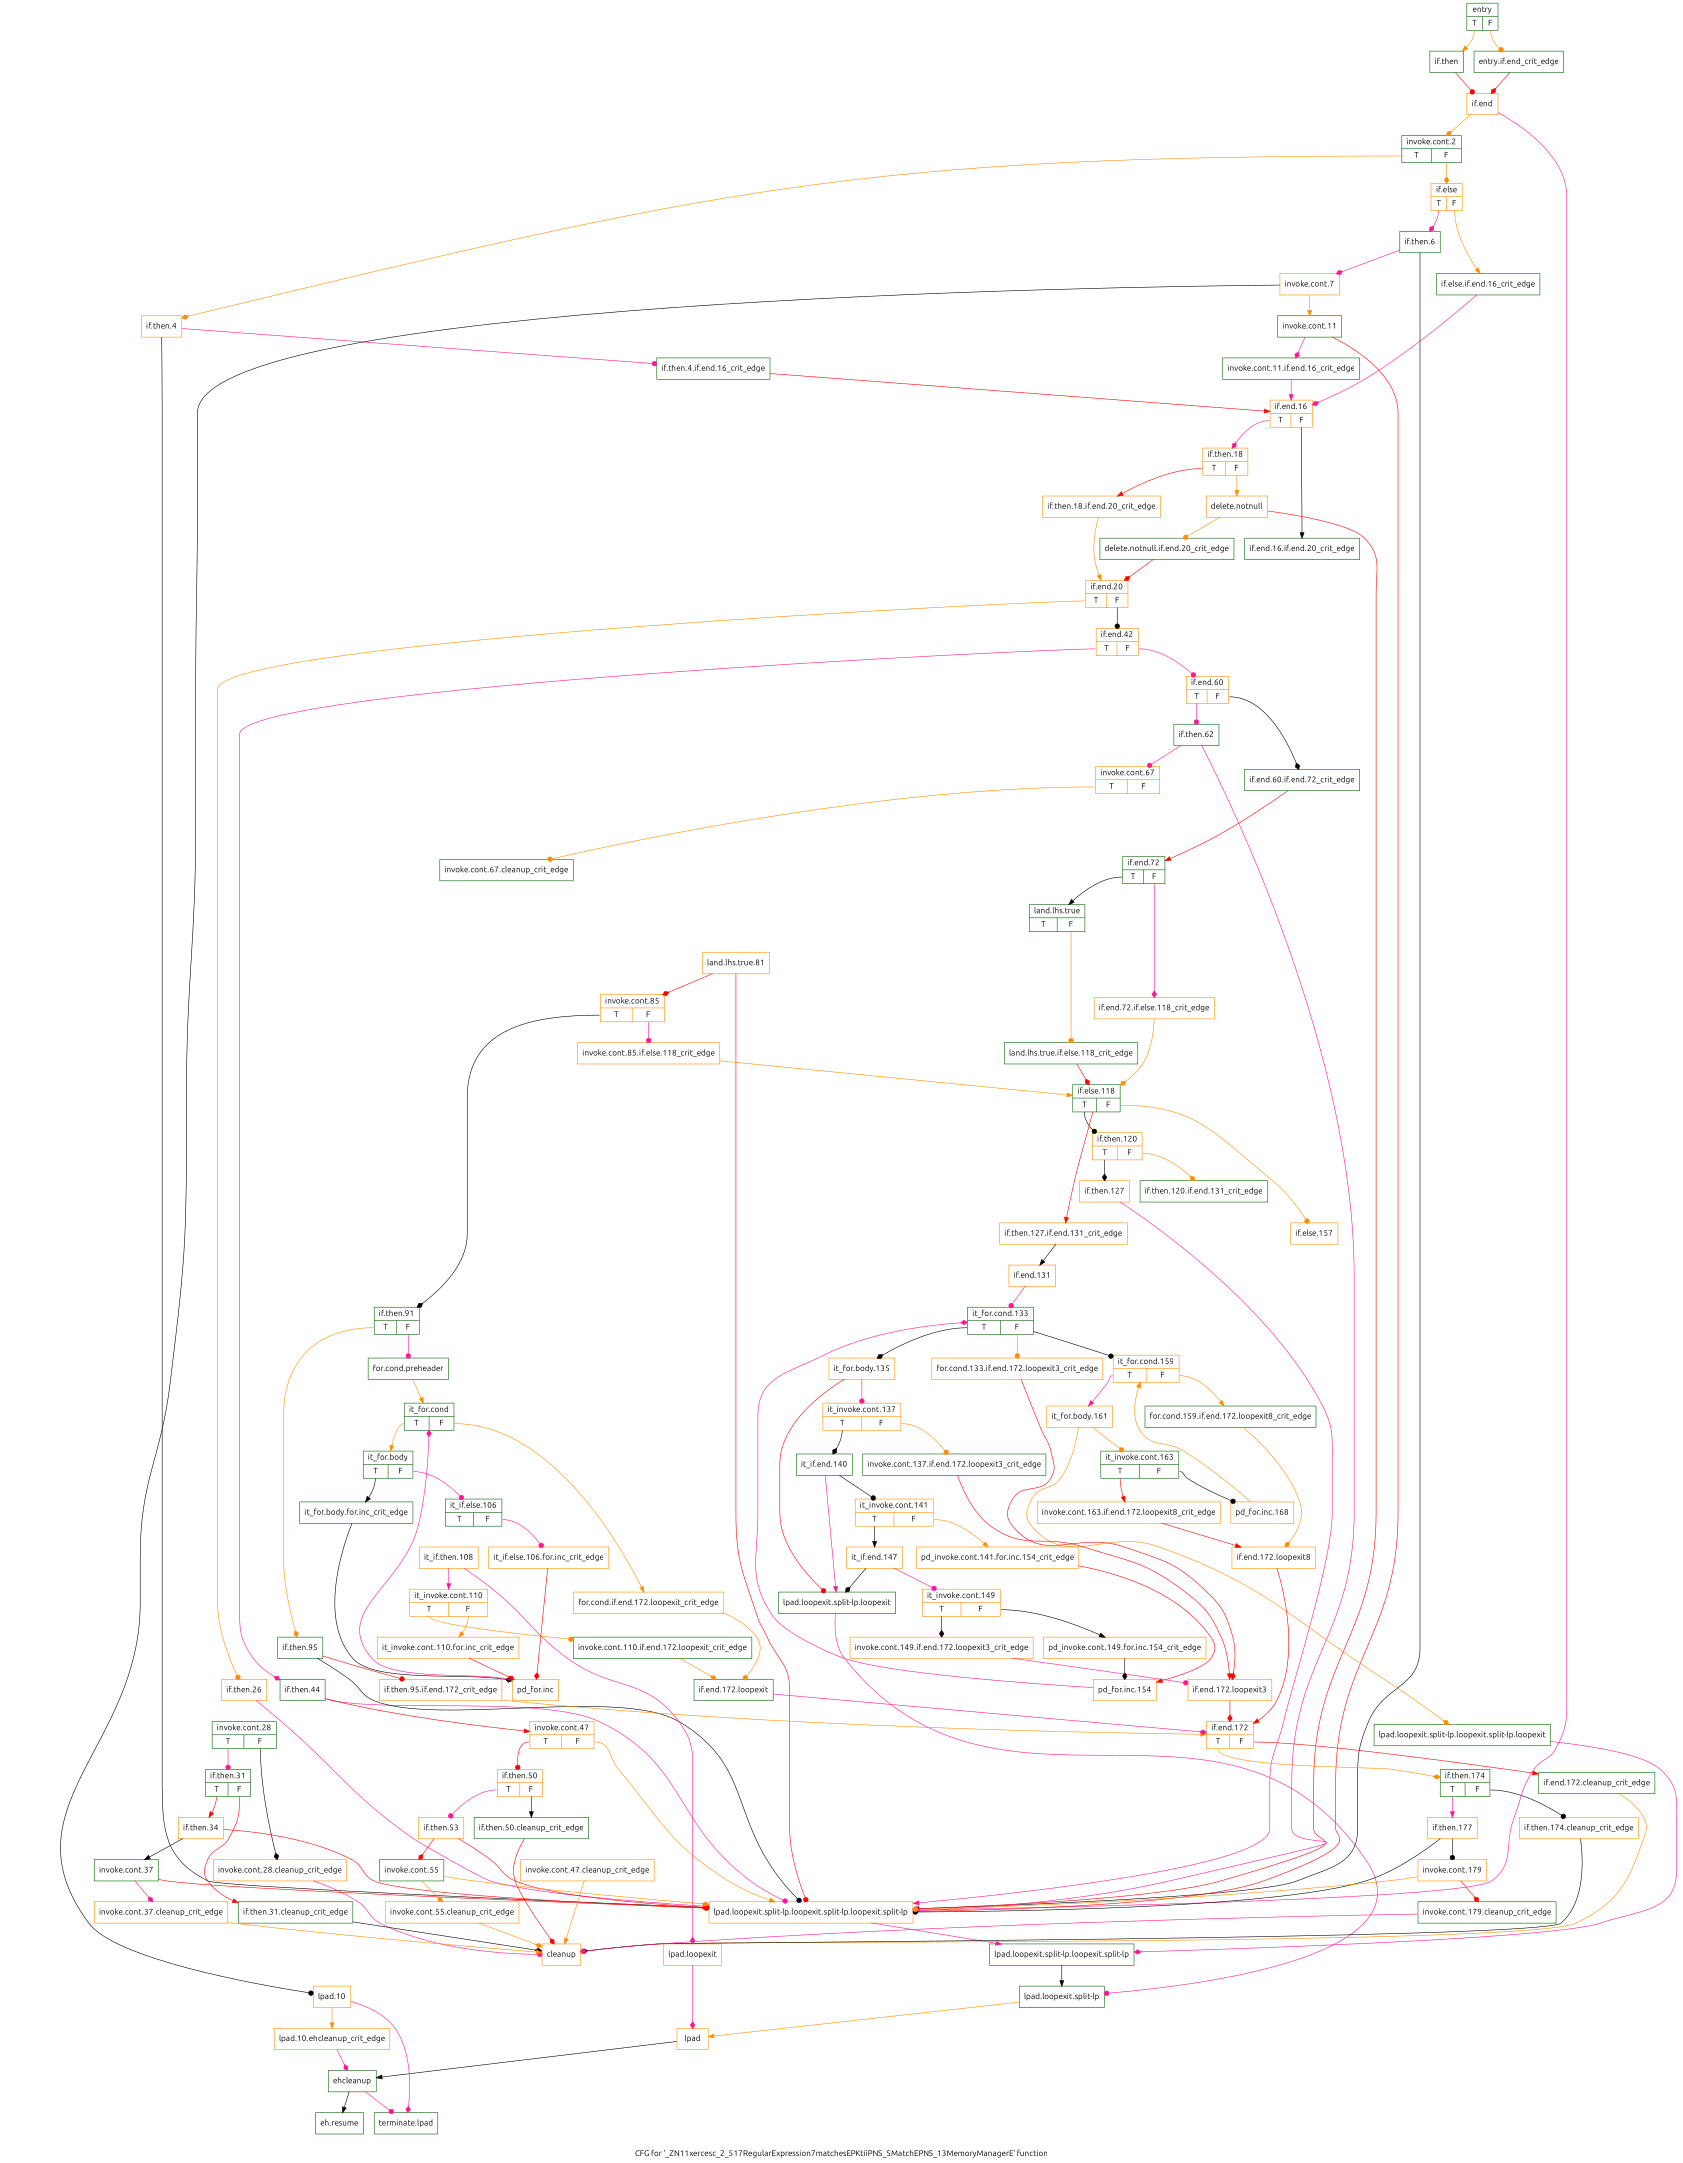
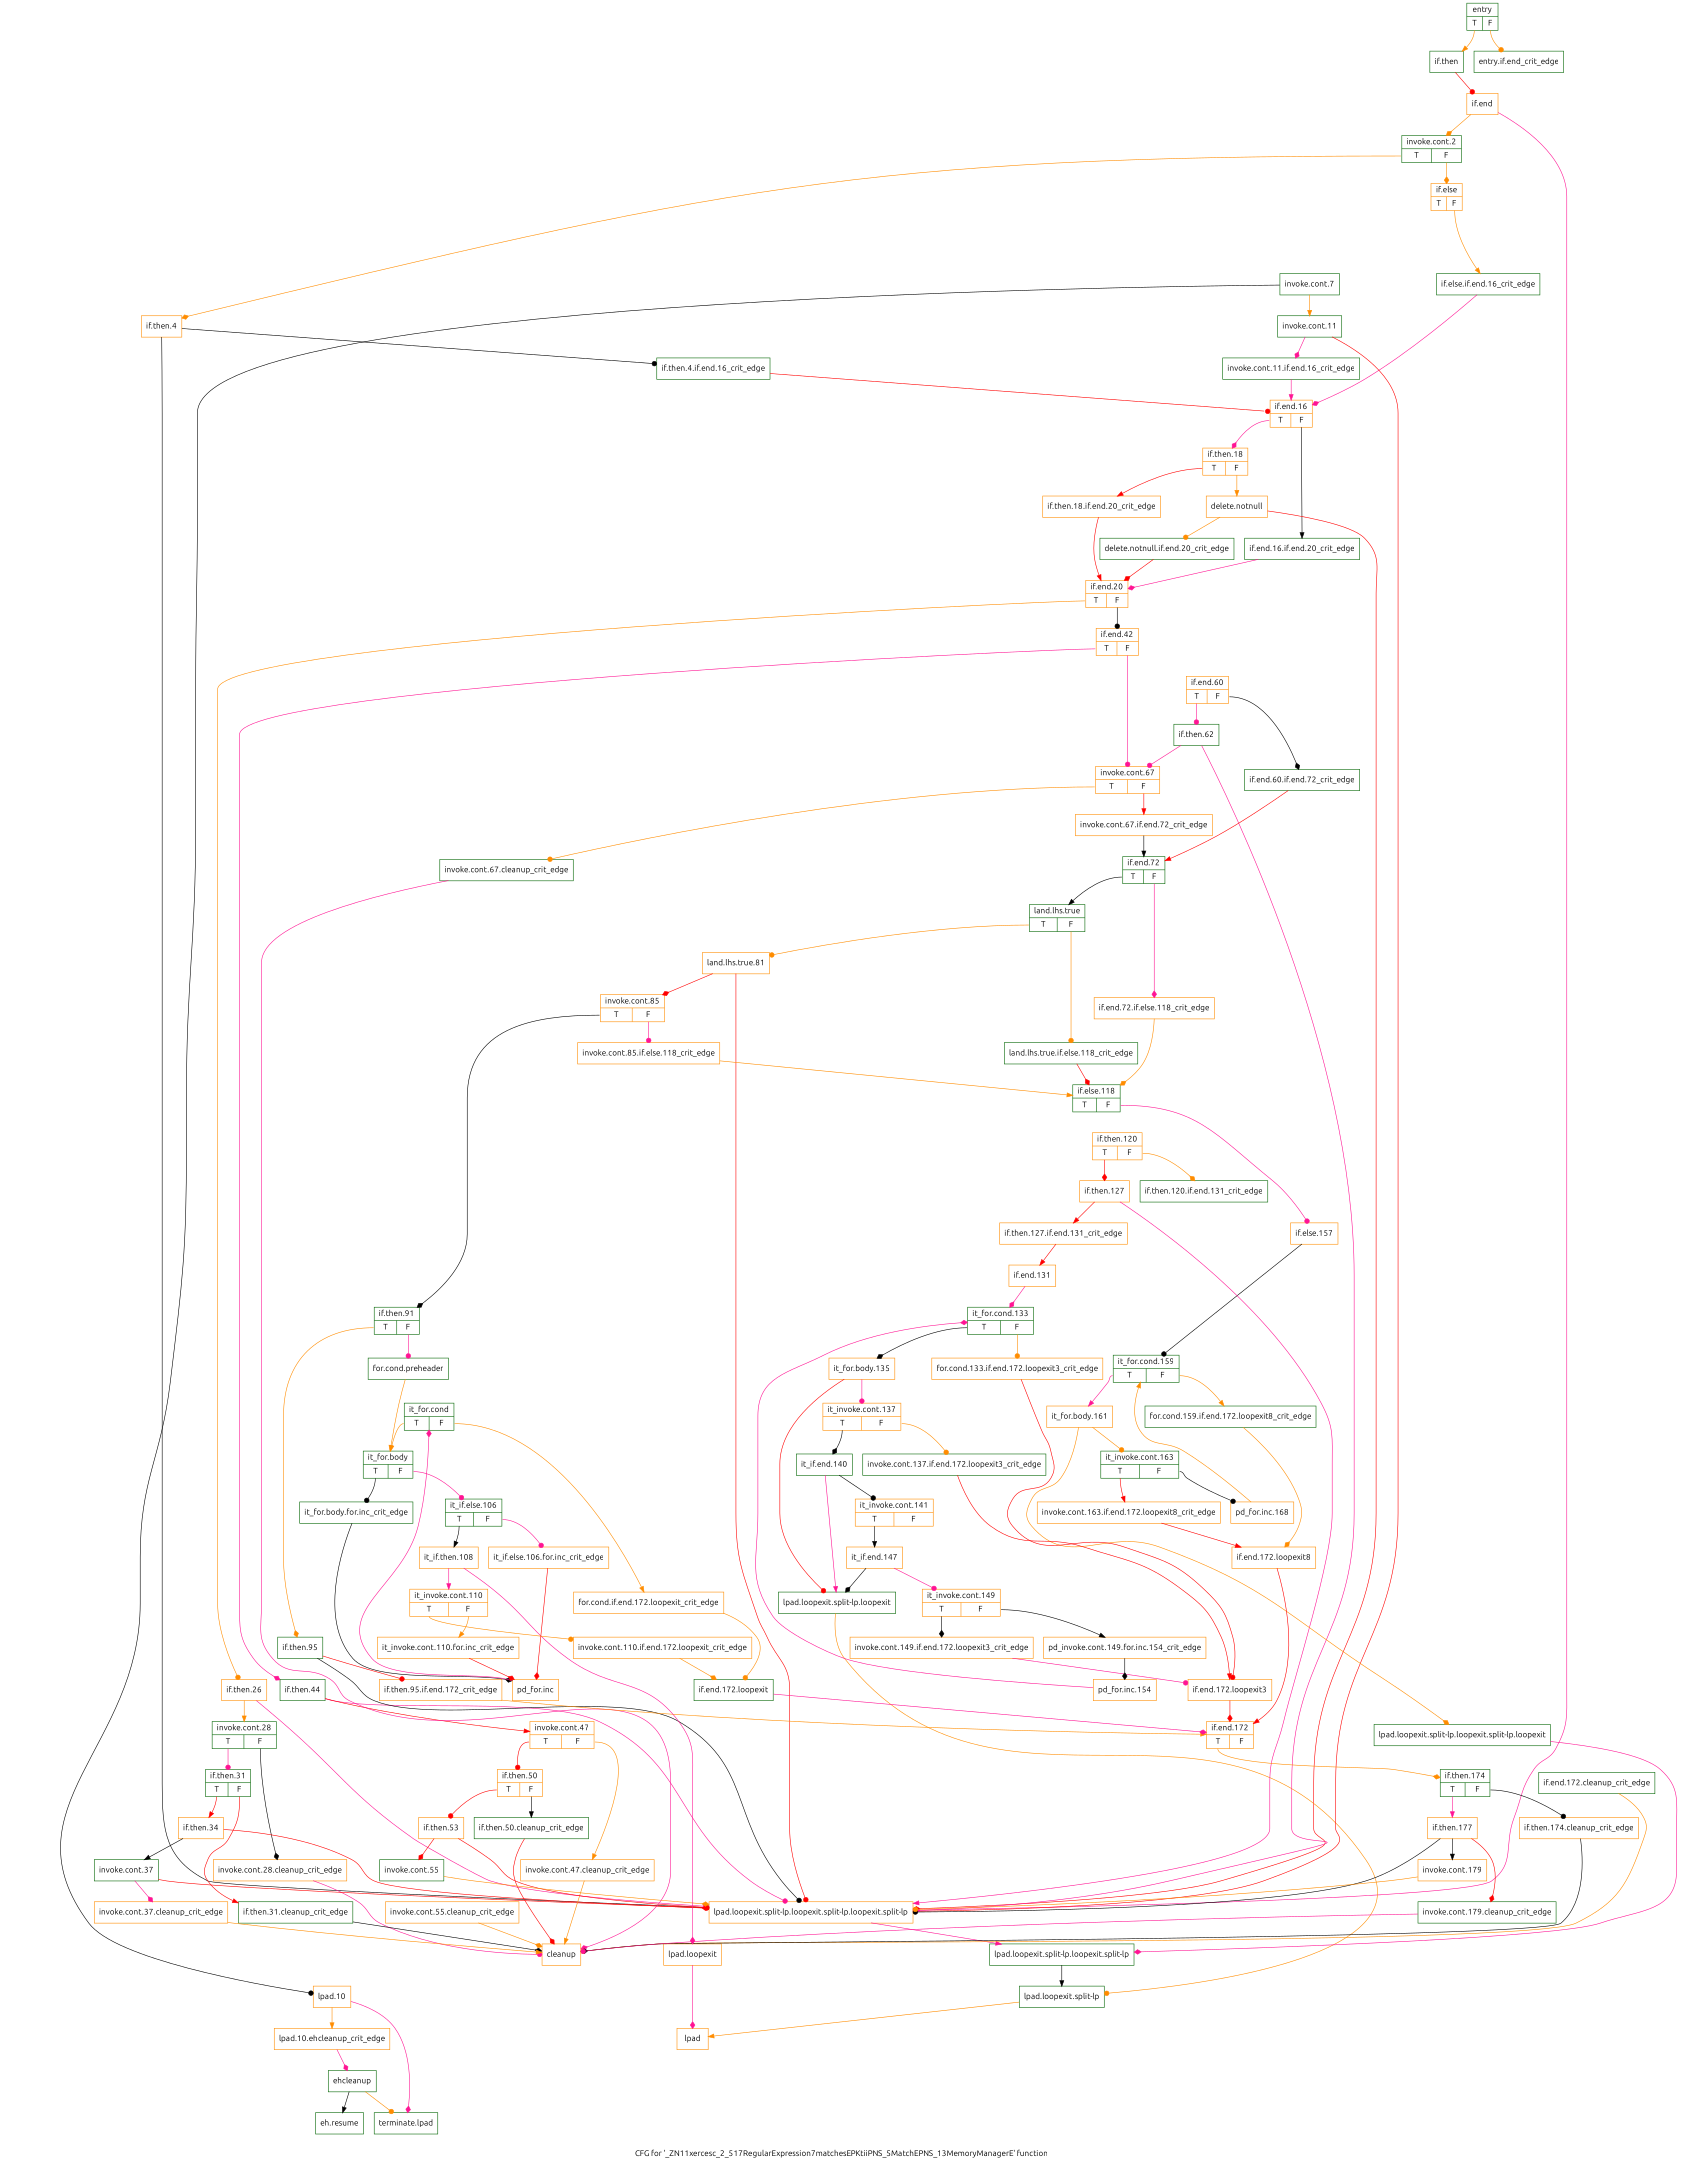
edge "entry.if.end_crit_edge" -> "if.end": removed
node "if.then.6": removed
node "invoke.cont.7": color darkorange -> darkgreen
edge "if.then.4" -> "if.then.4.if.end.16_crit_edge": color deeppink -> black
edge "if.then.4.if.end.16_crit_edge" -> "if.end.16": arrowhead normal -> dot
edge "if.then.18.if.end.20_crit_edge" -> "if.end.20": color darkorange -> red
edge "if.end.16.if.end.20_crit_edge" -> "if.end.20": added
edge "if.end.42" -> "if.end.60": now "if.end.42" -> "invoke.cont.67"
node "invoke.cont.67.if.end.72_crit_edge": added
edge "land.lhs.true" -> "land.lhs.true.81": added
edge "if.else.118" -> "if.then.120": removed
edge "if.else.118" -> "if.else.157": color darkorange -> deeppink
edge "if.else.118" -> "if.then.127.if.end.131_crit_edge": now "if.then.127" -> "if.then.127.if.end.131_crit_edge"
edge "if.then.120" -> "if.then.127": color black -> red
edge "if.then.127.if.end.131_crit_edge" -> "if.end.131": color black -> red
edge "if.end.131" -> "it_for.cond.133": arrowhead dot -> diamond
edge "it_for.cond.133" -> "it_for.cond.159": now "if.else.157" -> "it_for.cond.159"
node "it_for.cond.159": color darkorange -> darkgreen
edge "for.cond.preheader" -> "it_for.cond": now "for.cond.preheader" -> "it_for.body"
edge "it_for.body" -> "it_for.body.for.inc_crit_edge": arrowhead normal -> dot
edge "it_if.else.106" -> "it_if.then.108": added
edge "for.cond.133.if.end.172.loopexit3_crit_edge" -> "if.end.172.loopexit3": arrowhead diamond -> dot
edge "invoke.cont.67.cleanup_crit_edge" -> "cleanup": added
node "pd_invoke.cont.141.for.inc.154_crit_edge": removed
node "invoke.cont.110.if.end.172.loopexit_crit_edge": color darkgreen -> darkorange
edge "if.then.26" -> "invoke.cont.28": added
edge "if.end.172" -> "if.end.172.cleanup_crit_edge": removed
edge "lpad.loopexit.split-lp.loopexit" -> "lpad.loopexit.split-lp": color deeppink -> darkorange
edge "if.then.50" -> "if.then.53": color deeppink -> red
edge "invoke.cont.47" -> "lpad.loopexit.split-lp.loopexit.split-lp.loopexit.split-lp": now "invoke.cont.47" -> "invoke.cont.47.cleanup_crit_edge"
edge "if.then.177" -> "invoke.cont.179": arrowhead dot -> normal
edge "invoke.cont.55" -> "invoke.cont.55.cleanup_crit_edge": removed
edge "invoke.cont.179" -> "invoke.cont.179.cleanup_crit_edge": now "if.then.177" -> "invoke.cont.179.cleanup_crit_edge"
edge "lpad" -> "ehcleanup": removed
edge "ehcleanup" -> "terminate.lpad": color deeppink -> darkorange
